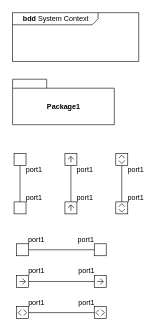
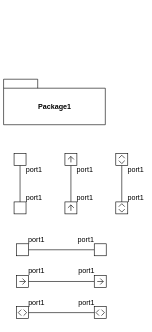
node "bdd System Context": removed
node "Package1": moved (64, 102) -> (55, 102)
